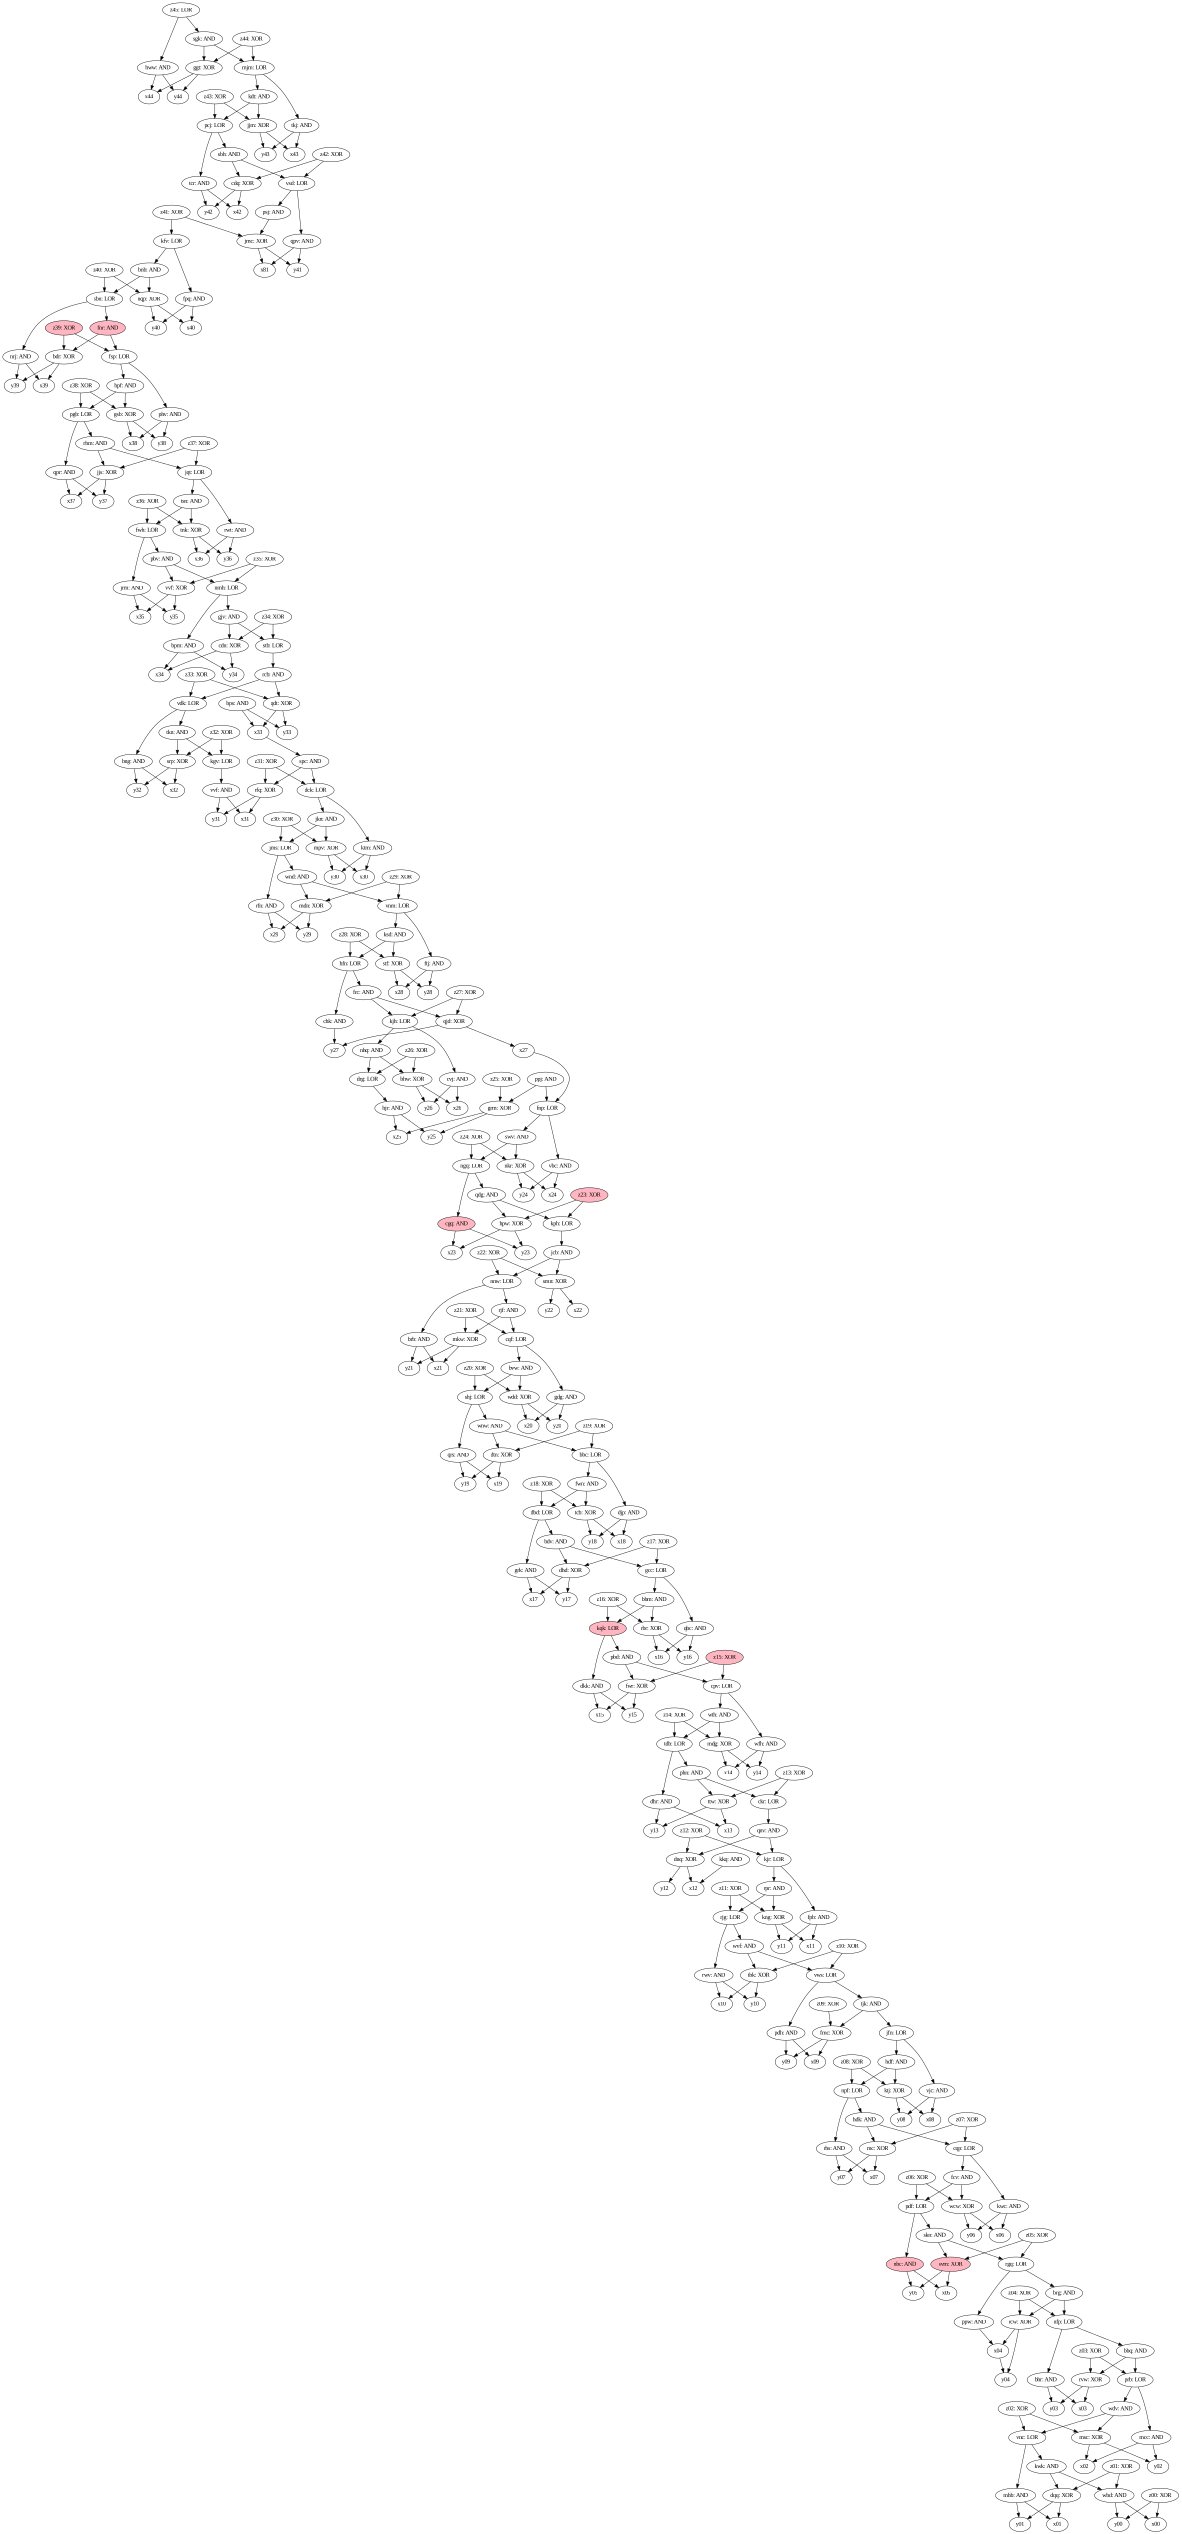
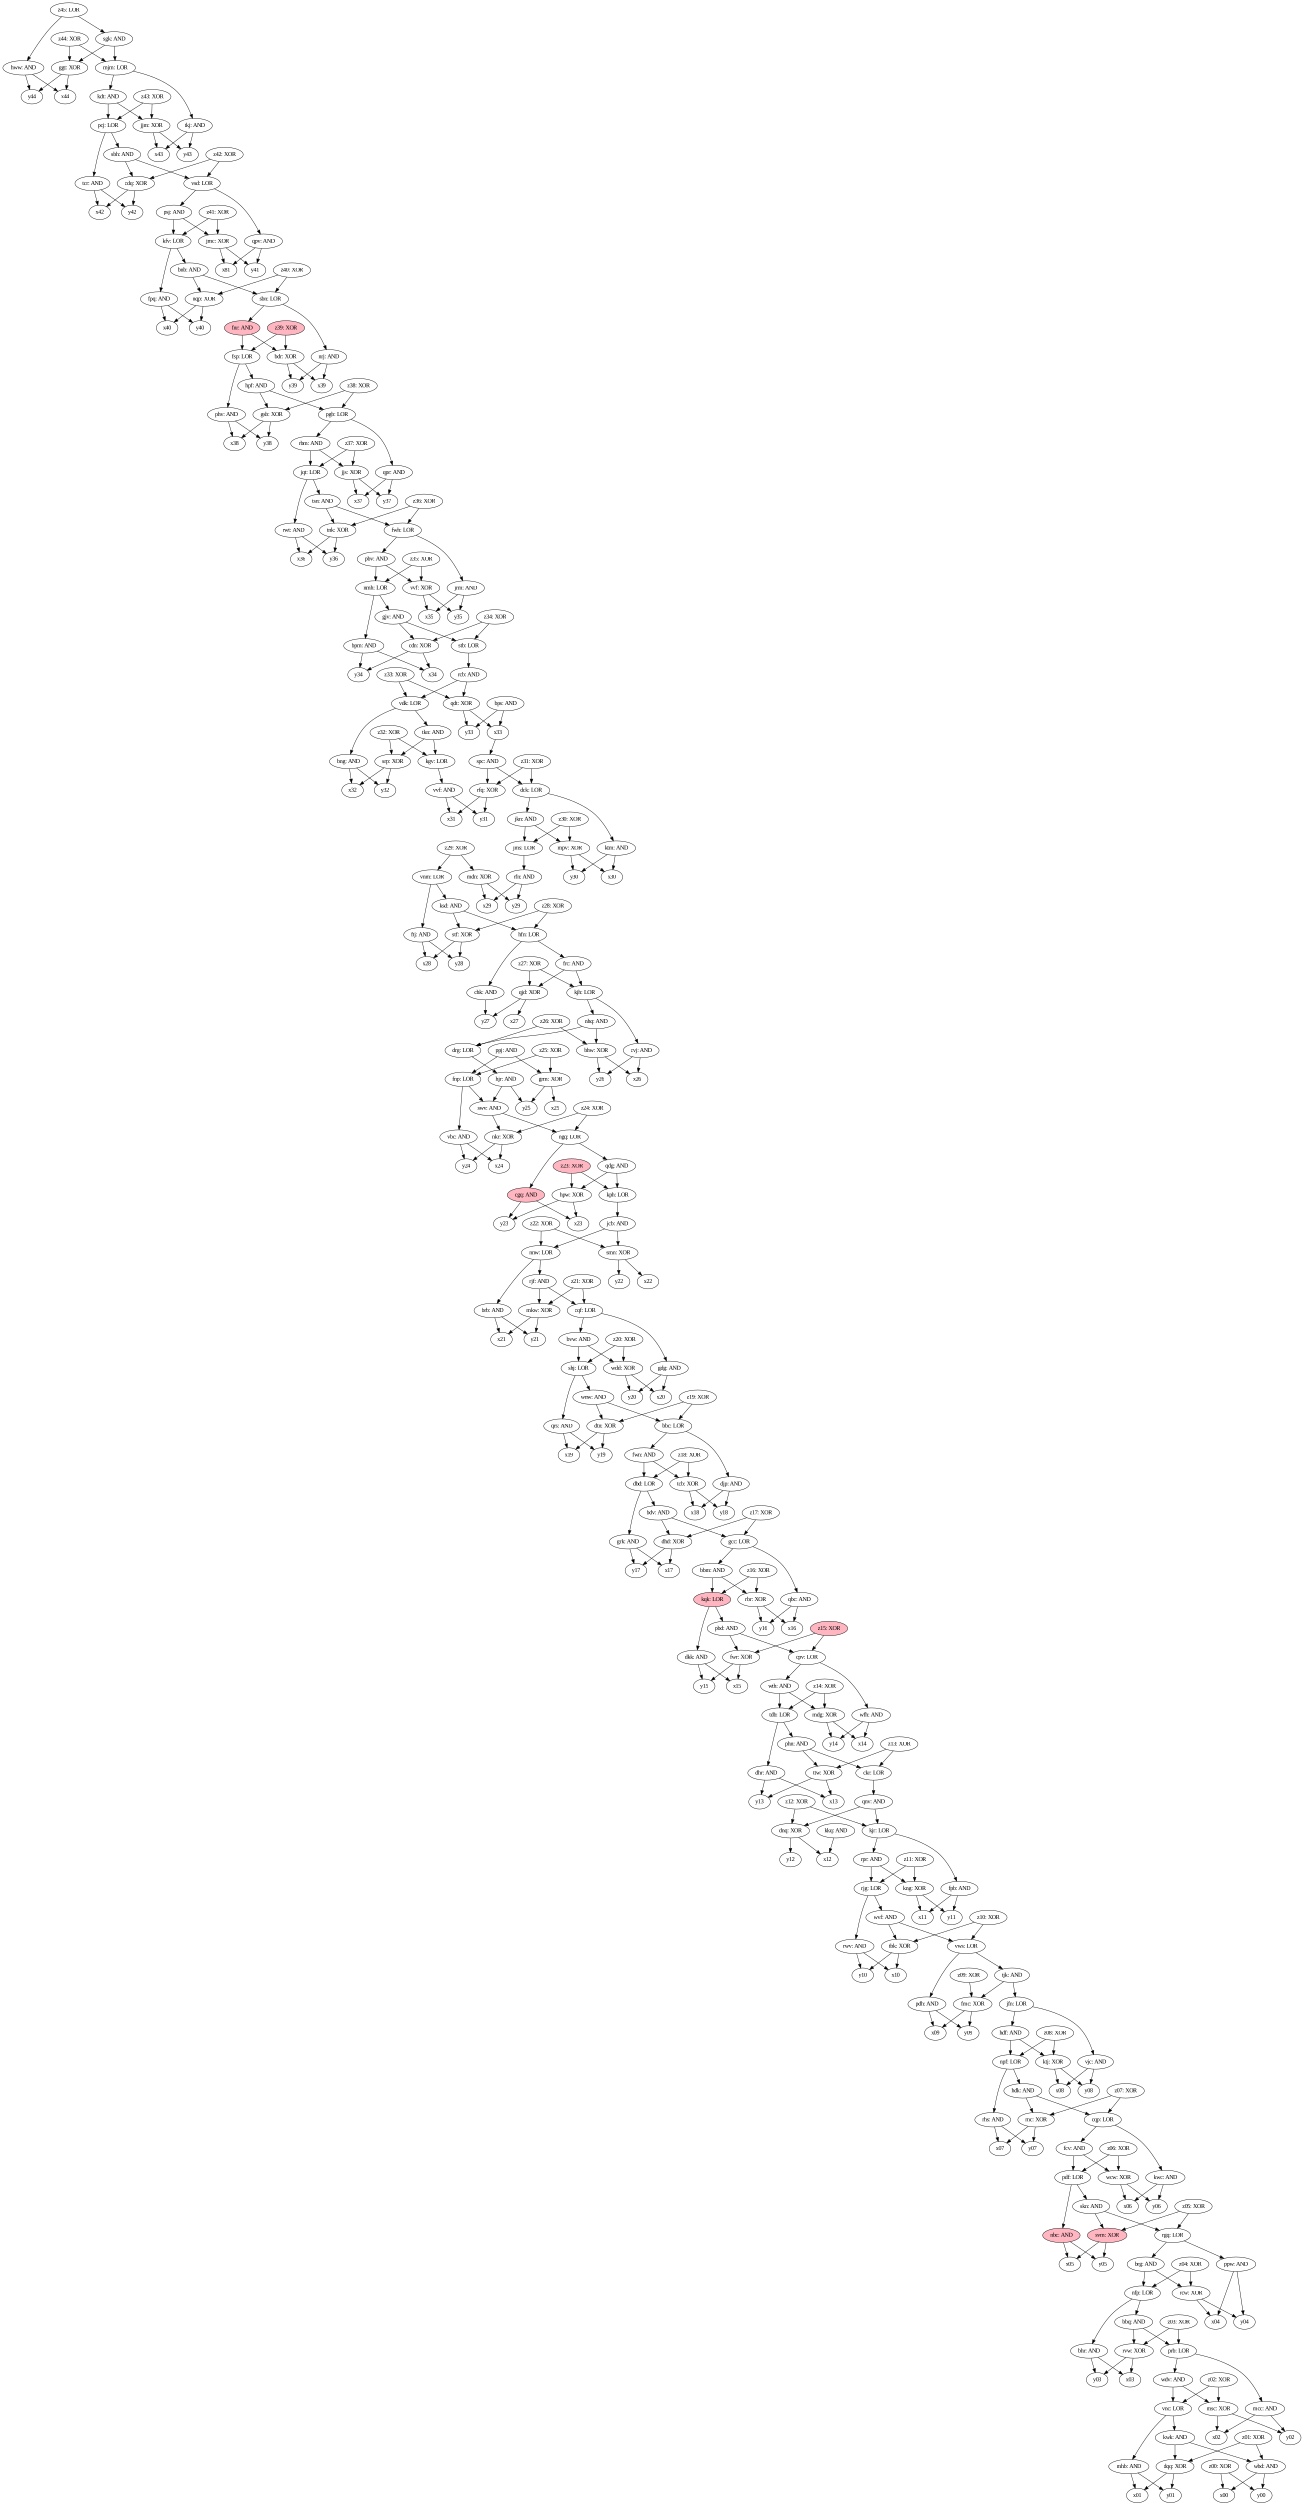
edge "psj: AND" -> "kfv: LOR": added
node "wnd: AND": removed
edge "x27" -> "fnp: LOR": now "z25: XOR" -> "fnp: LOR"
edge "hjr: AND" -> "x25": now "hjr: AND" -> "swv: AND"
edge "x04" -> "y04": now "ppw: AND" -> "y04"
